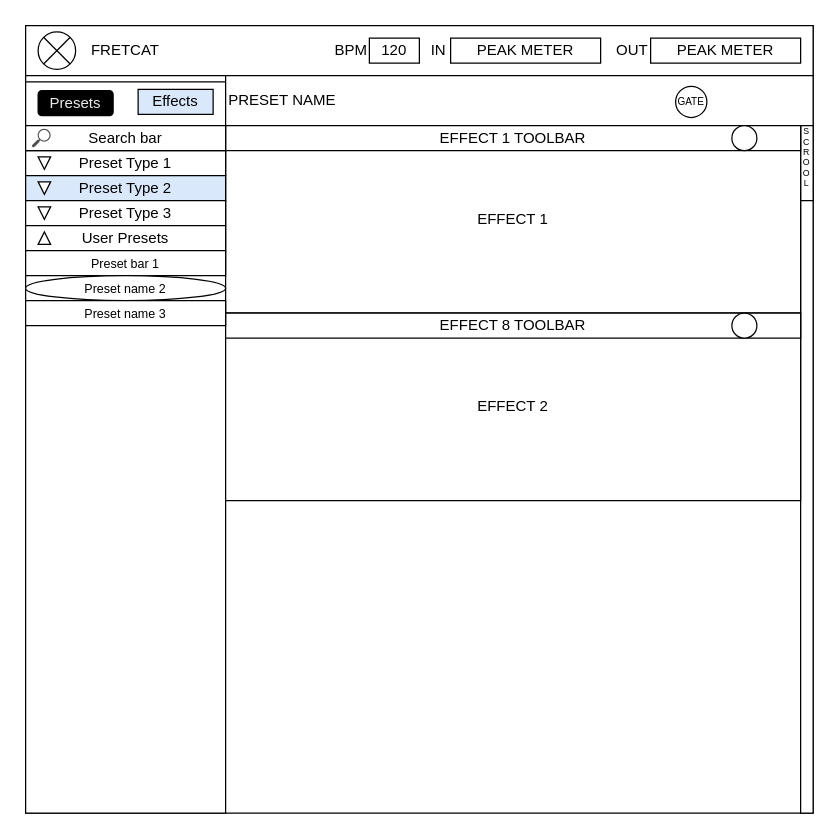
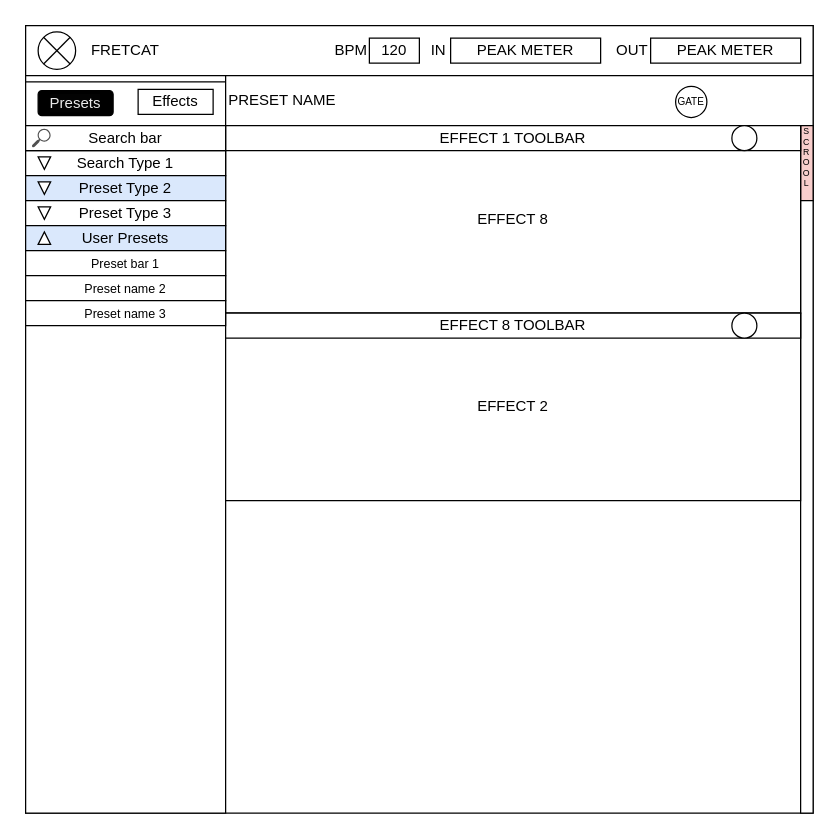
node "Effects": fillcolor #dae8fc -> #ffffff
node "Preset Type 1": label "Preset Type 1" -> "Search Type 1"
node "S C R O O L": fillcolor #ffffff -> #f8cecc
node "EFFECT 1": label "EFFECT 1" -> "EFFECT 8"
node "User Presets": fillcolor #ffffff -> #dae8fc
node "Preset name 2": shape ellipse -> rectangle
